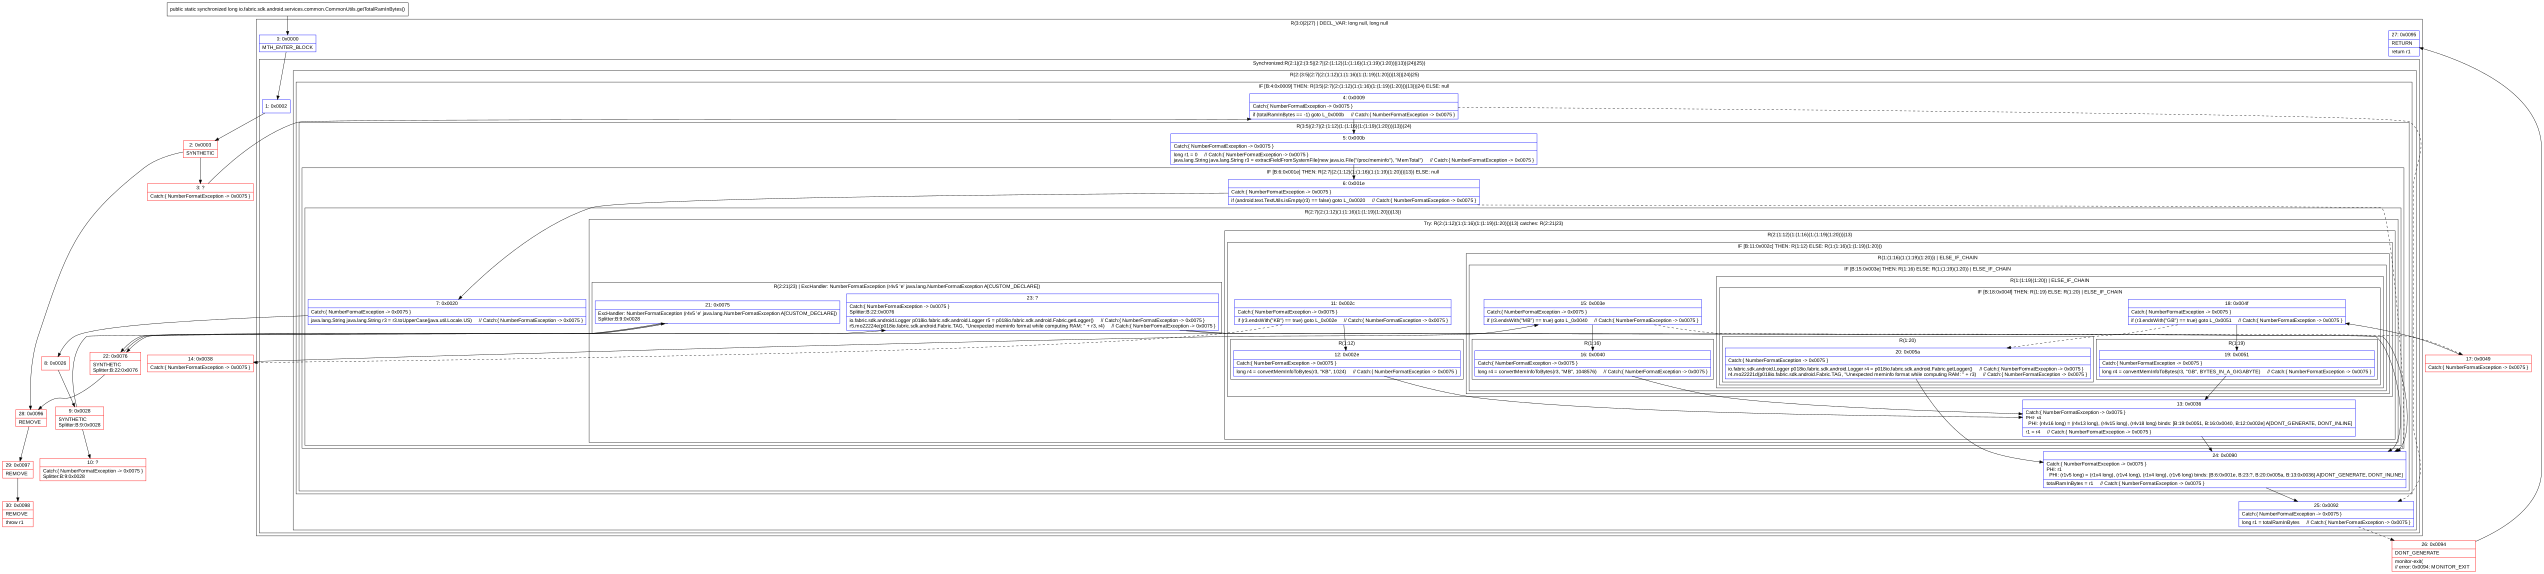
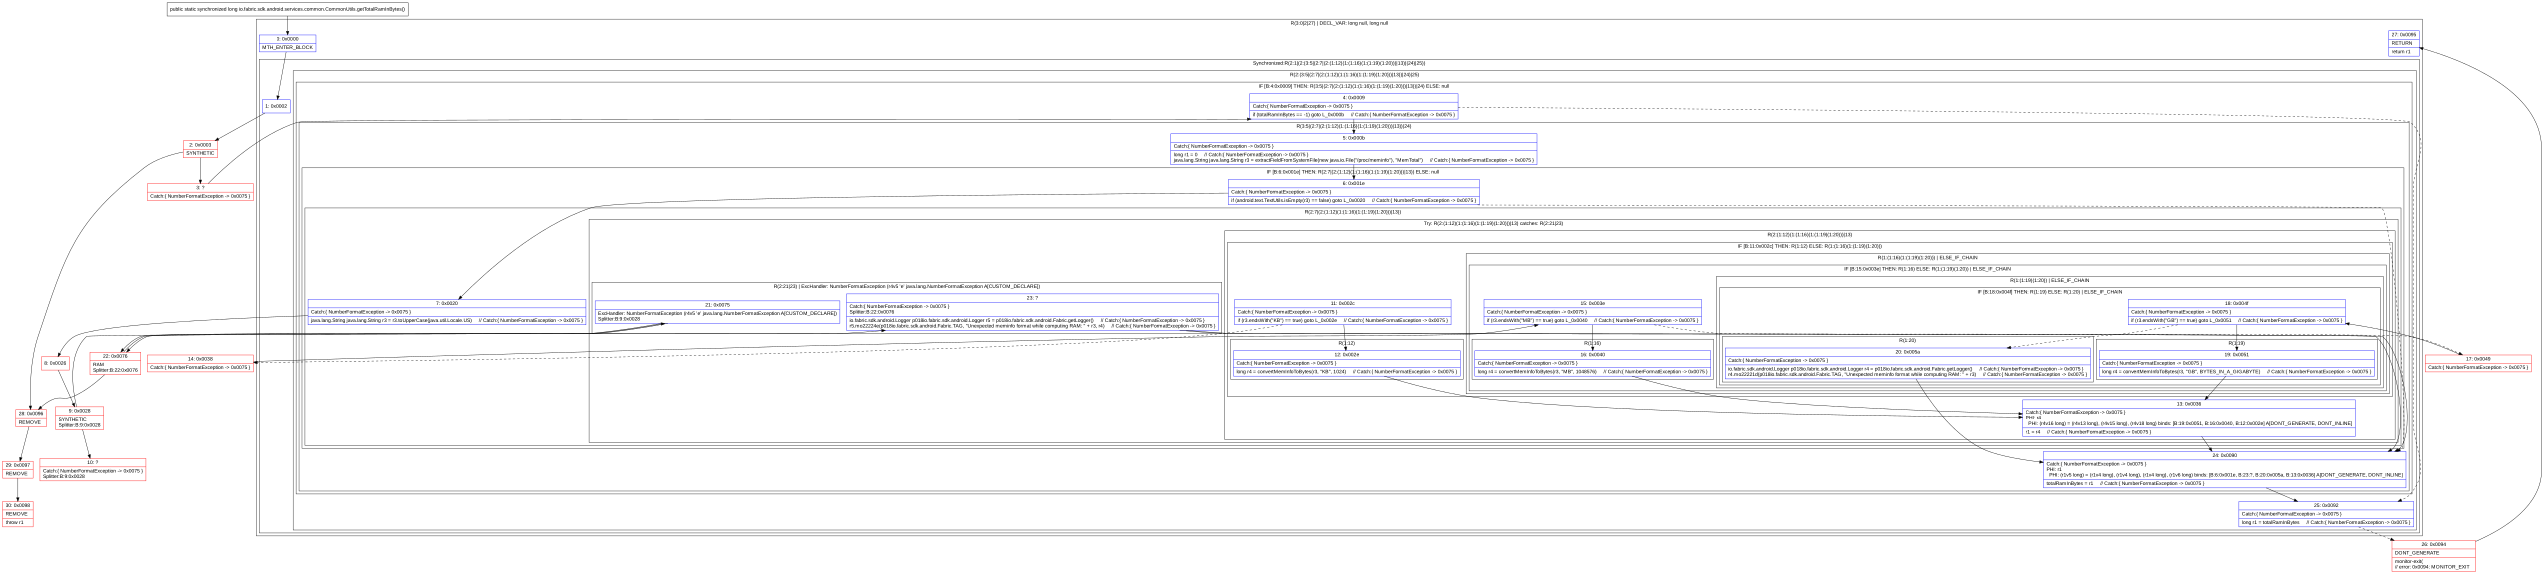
node "22: 0x0076": text "SYNTHETIC" -> "RAM"
